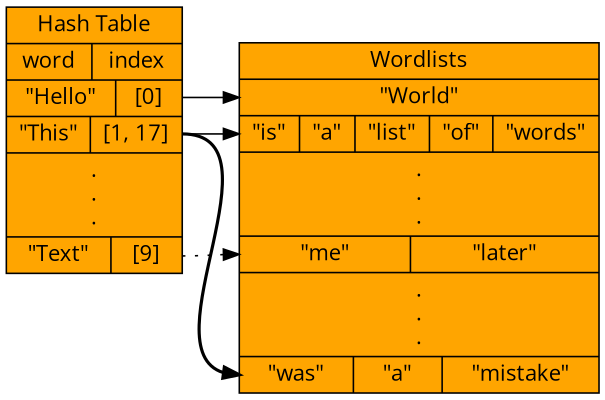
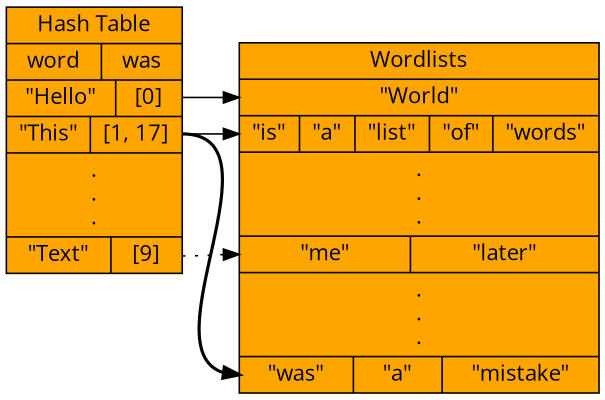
node "Hash Table": text "index" -> "was"
